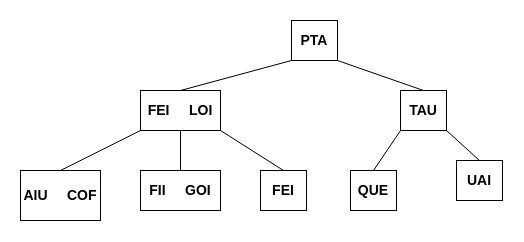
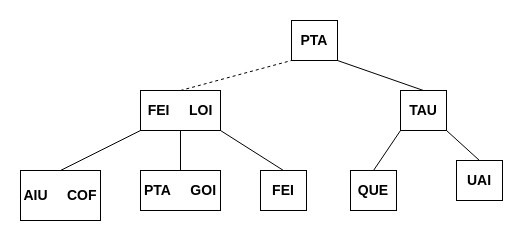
edge "PTA" -- "FEI LOI": style solid -> dashed
node "FII GOI": label "FII GOI" -> "PTA GOI"
